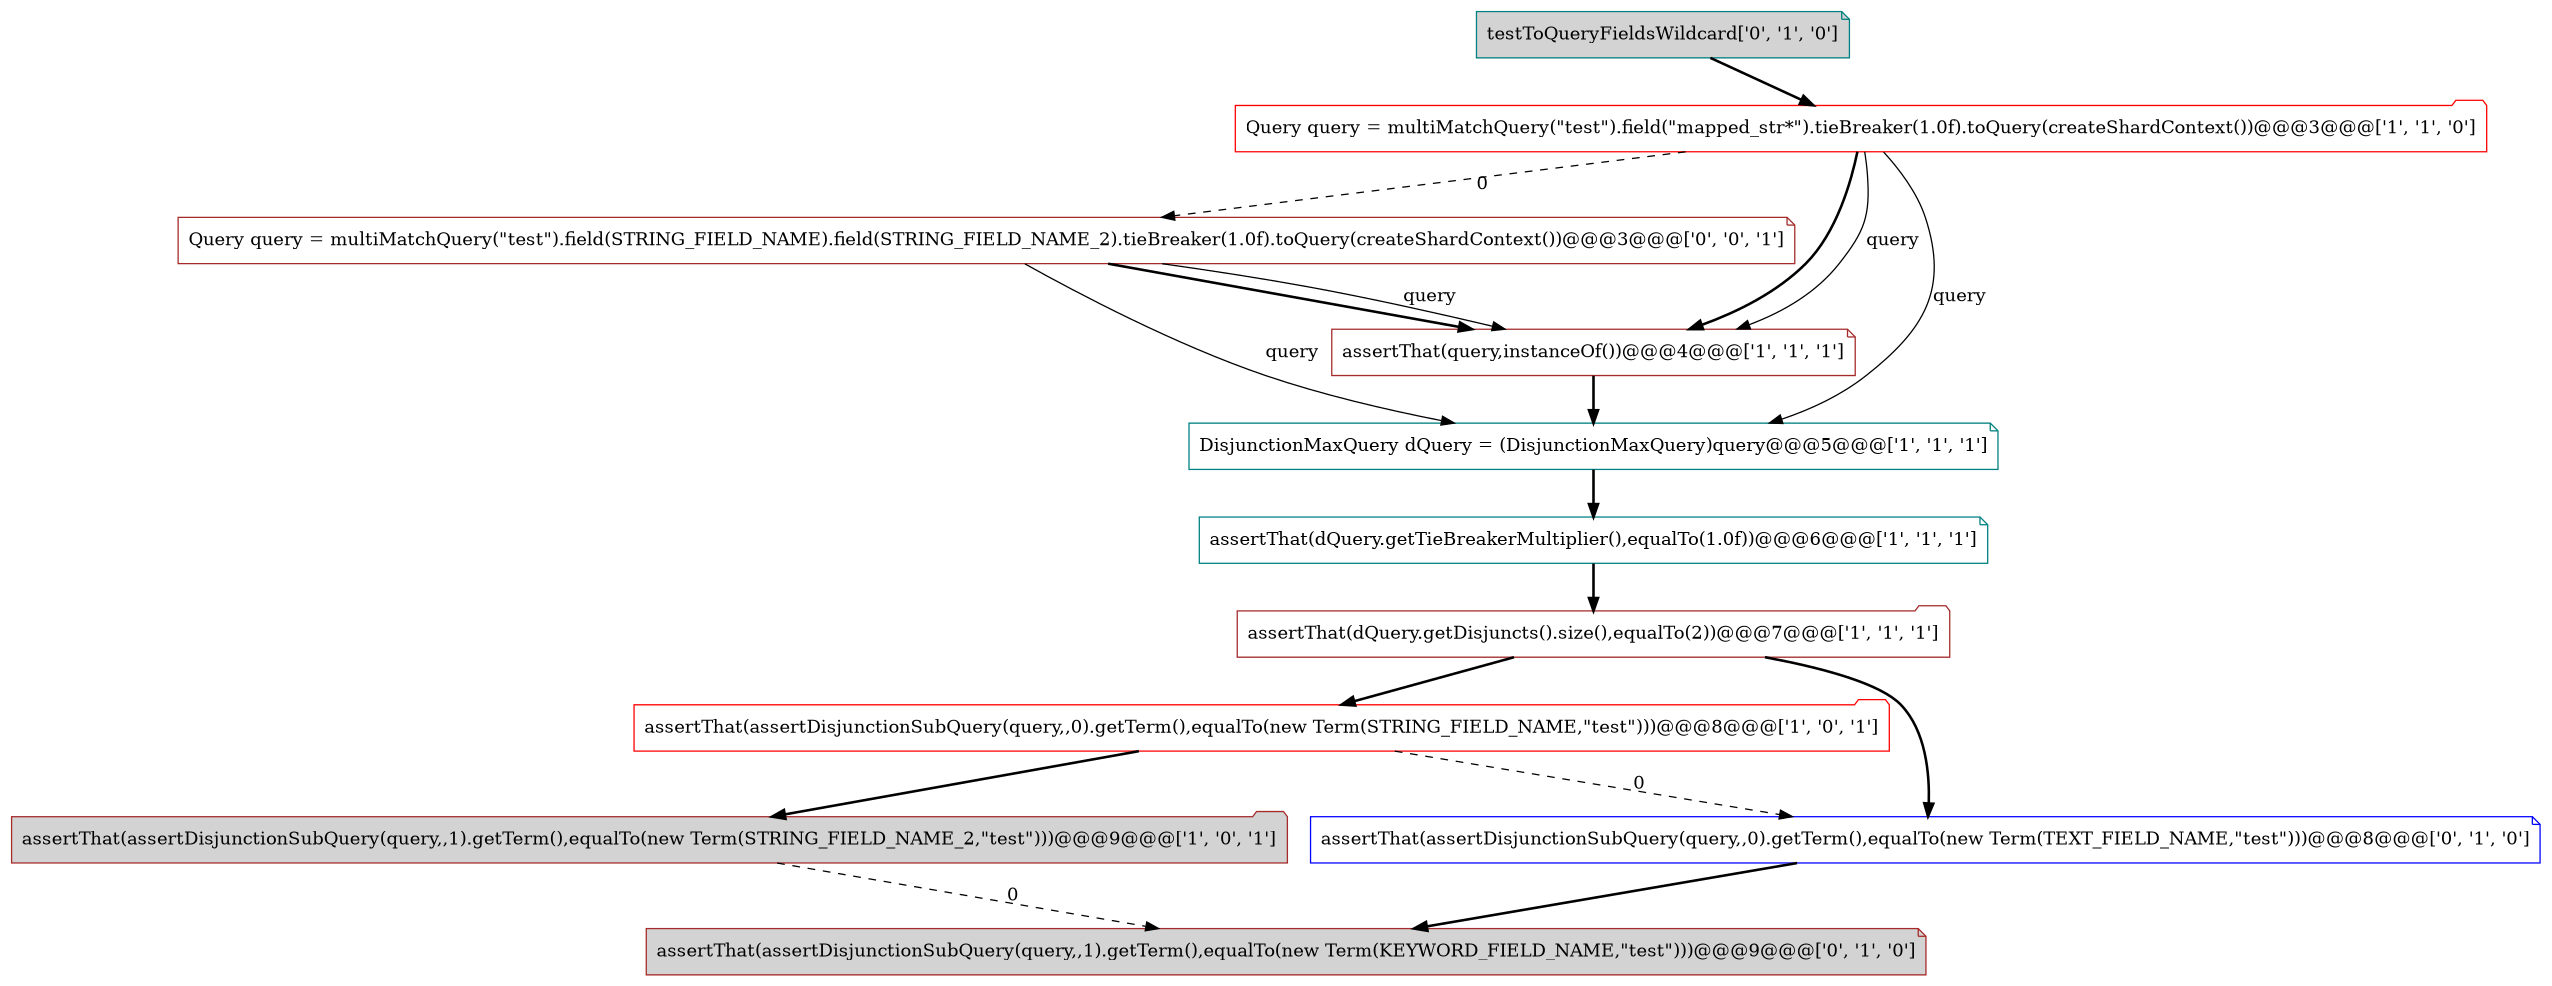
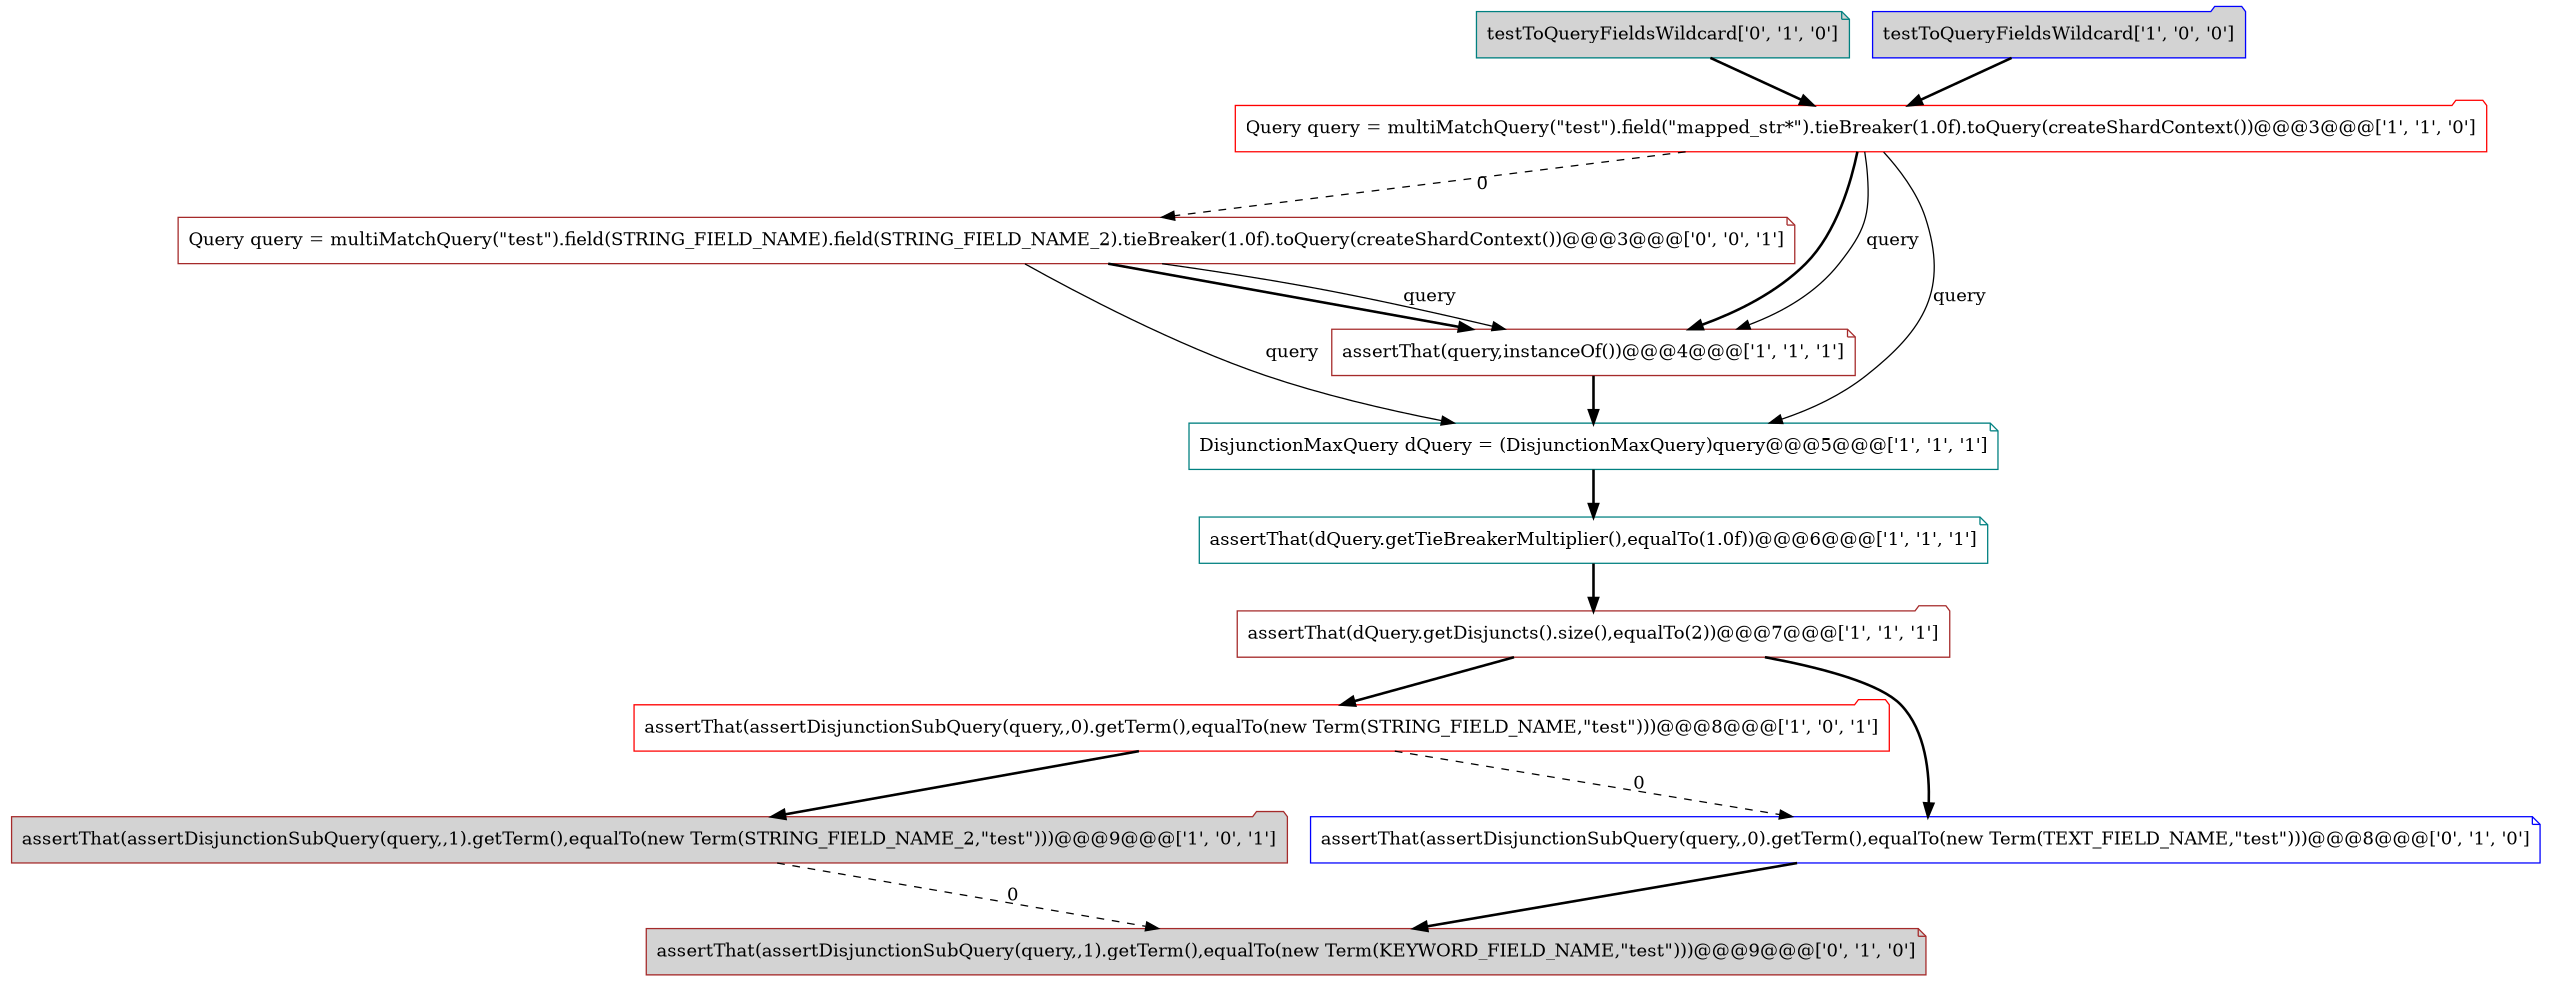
node "testToQueryFieldsWildcard['1', '0', '0']": added
